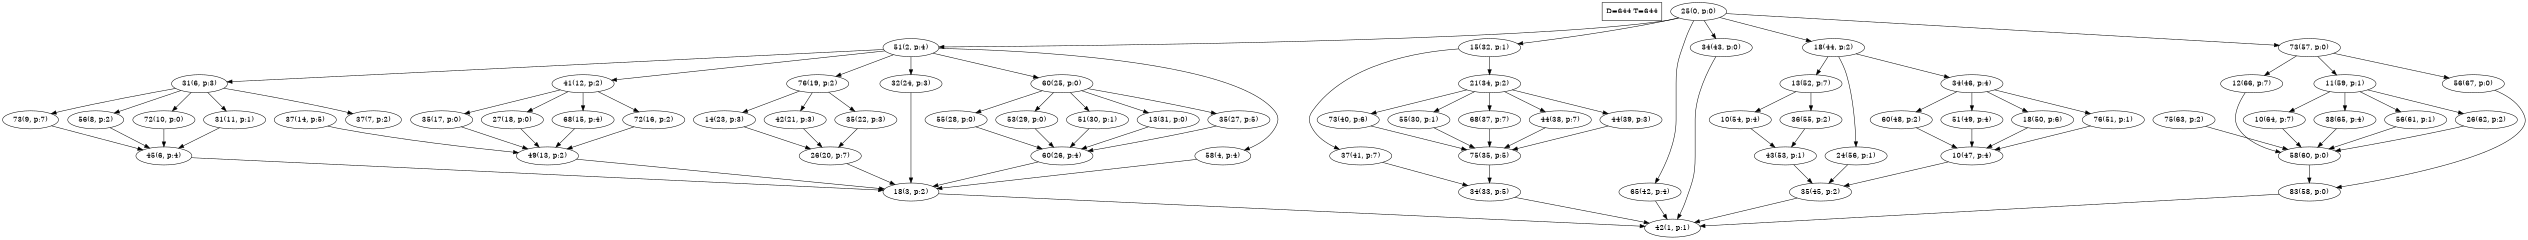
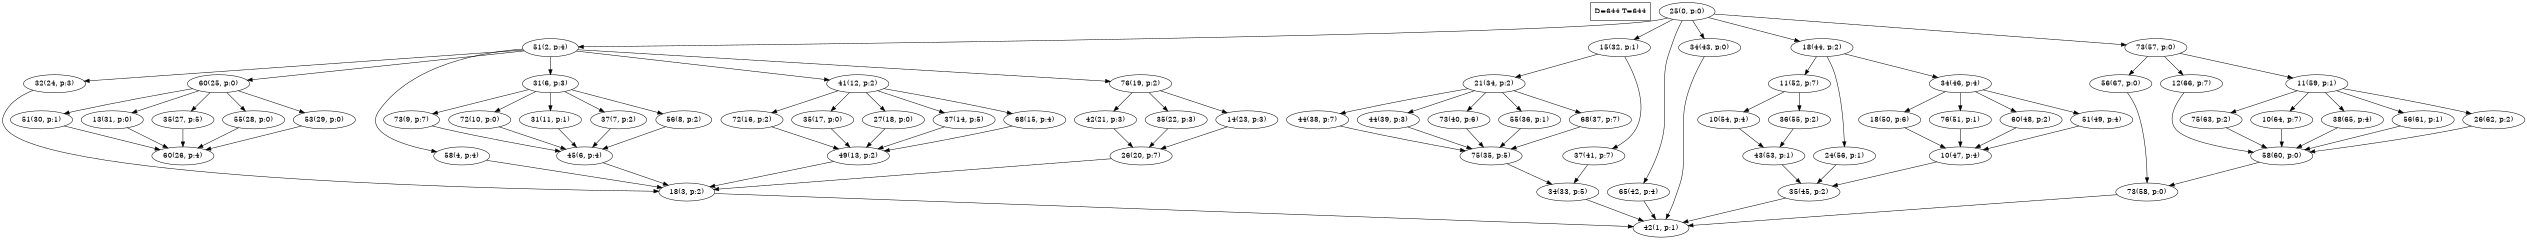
node "13(52, p:7)": label "13(52, p:7)" -> "11(52, p:7)"
edge "41(12, p:2)" -> "37(14, p:5)": added
edge "11(59, p:1)" -> "75(63, p:2)": added
node "55(30, p:1)": label "55(30, p:1)" -> "55(36, p:1)"
edge "37(7, p:2)" -> "45(6, p:4)": added
edge "60(26, p:4)" -> "18(3, p:2)": removed
node "83(58, p:0)": label "83(58, p:0)" -> "73(58, p:0)"
